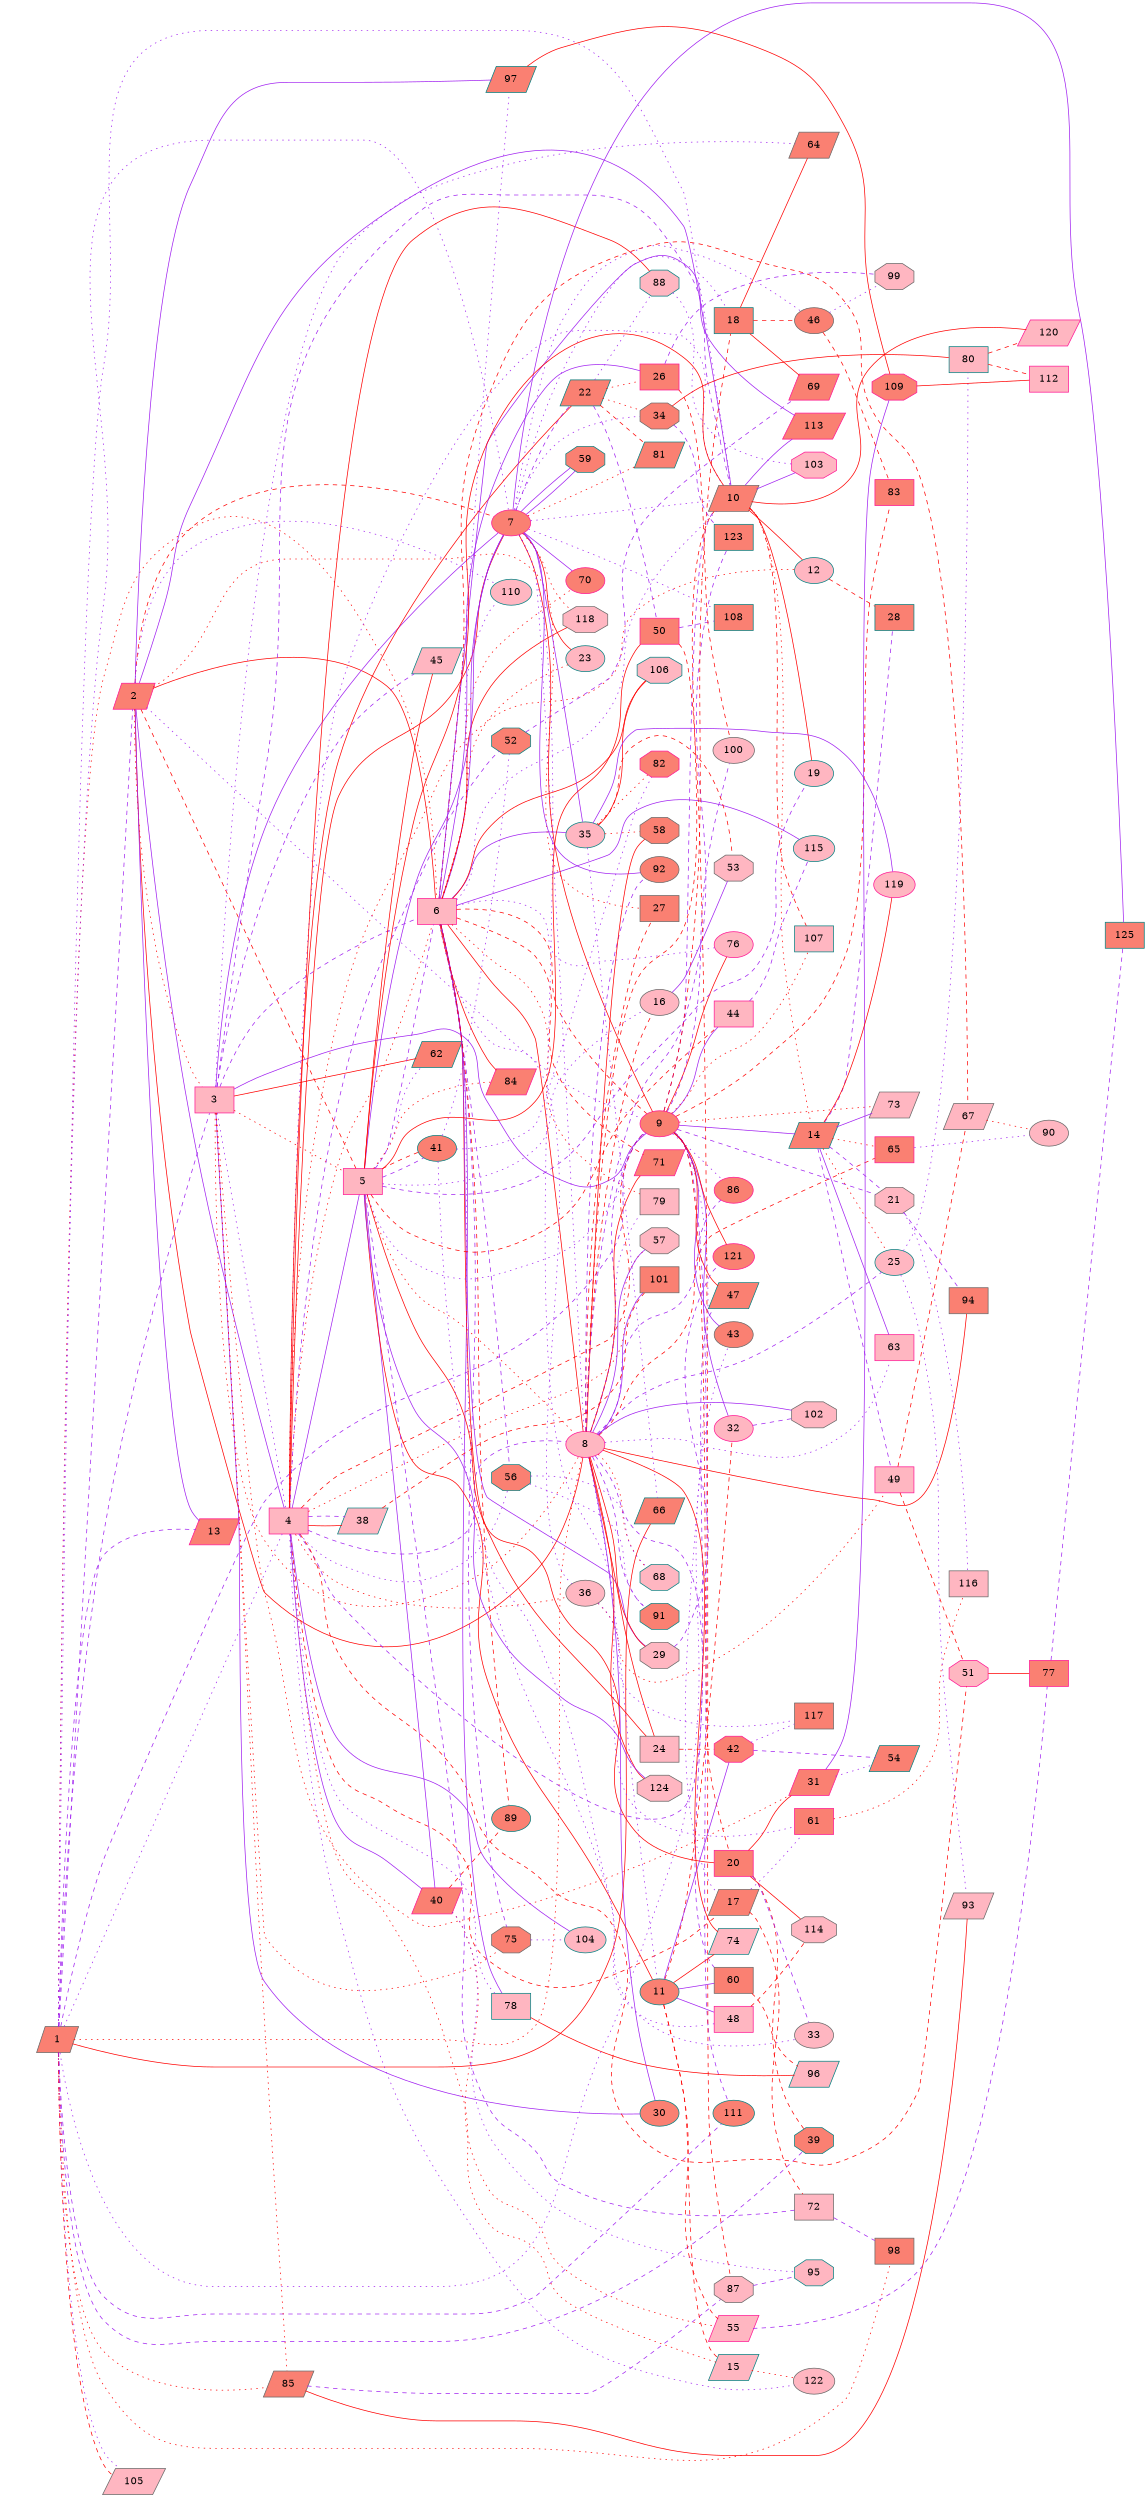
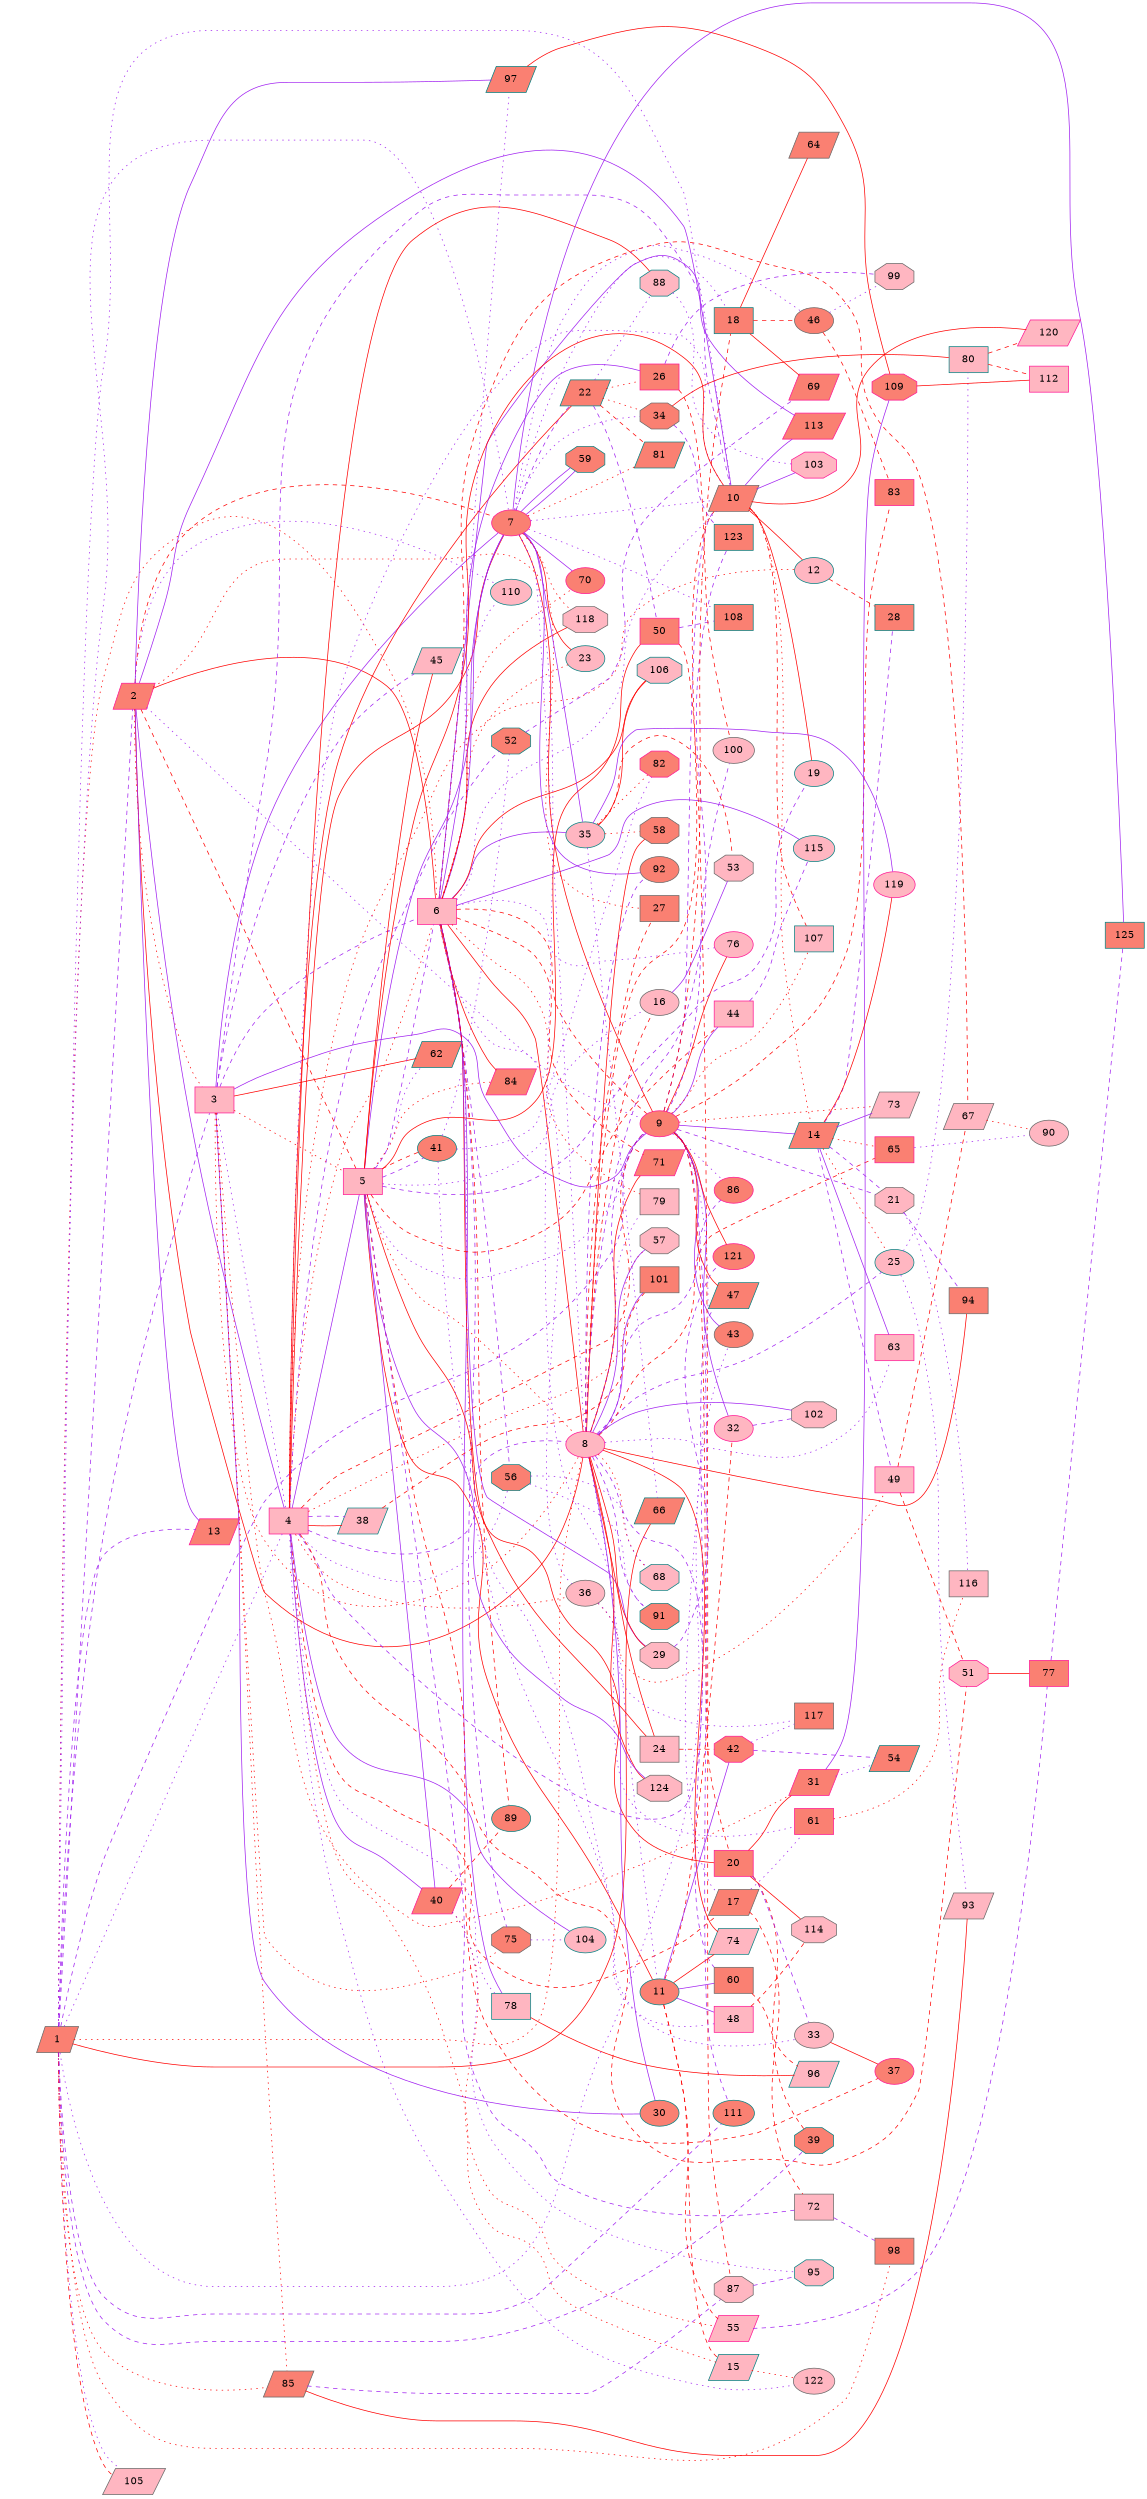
edge "64" -- "3": removed
node "37": added
